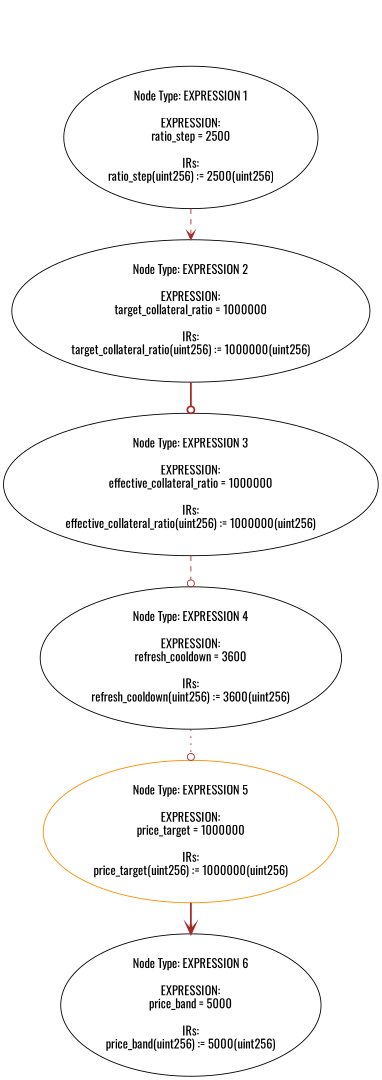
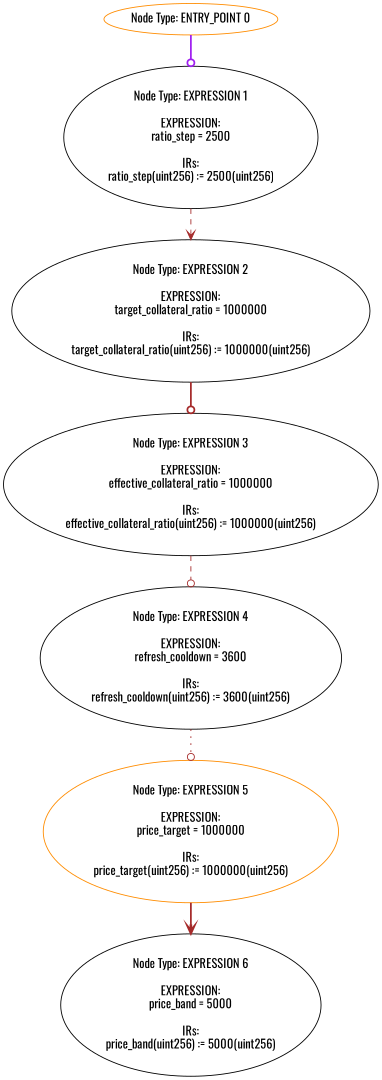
node "Node Type: ENTRY_POINT 0": added
